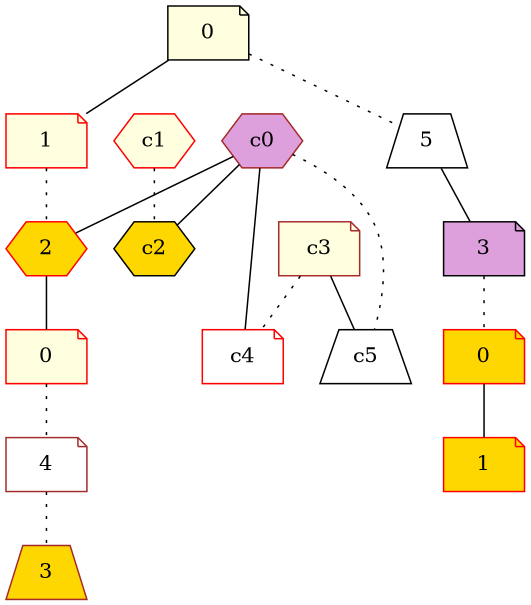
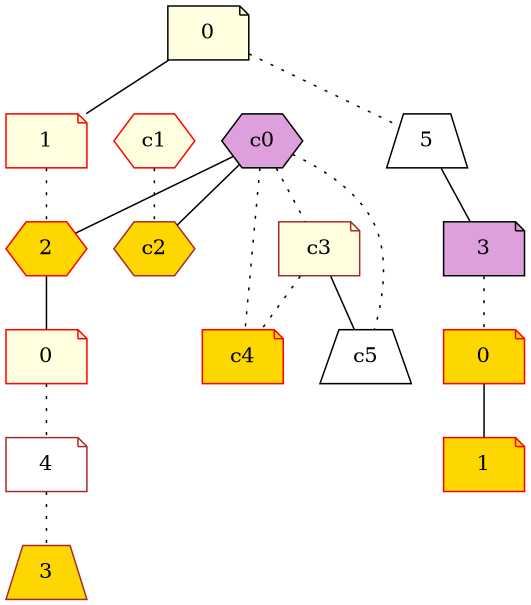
node "c0": color brown -> black
edge "c0" -- "c3": added
node "c2": color black -> brown
edge "c0" -- "c4": style solid -> dotted
node "c4": fillcolor white -> gold
